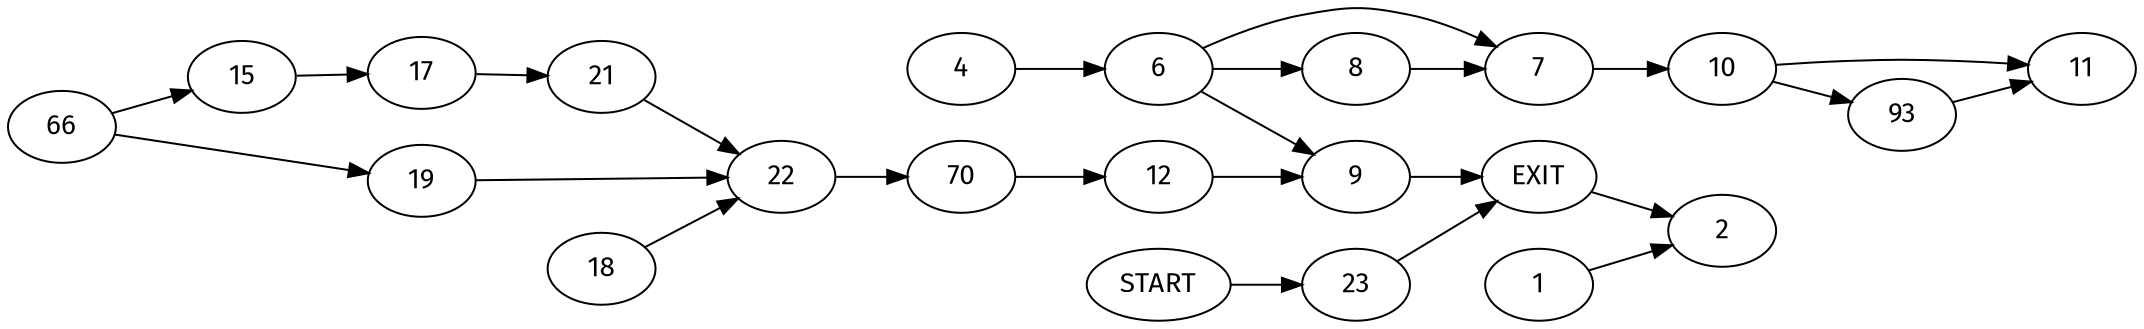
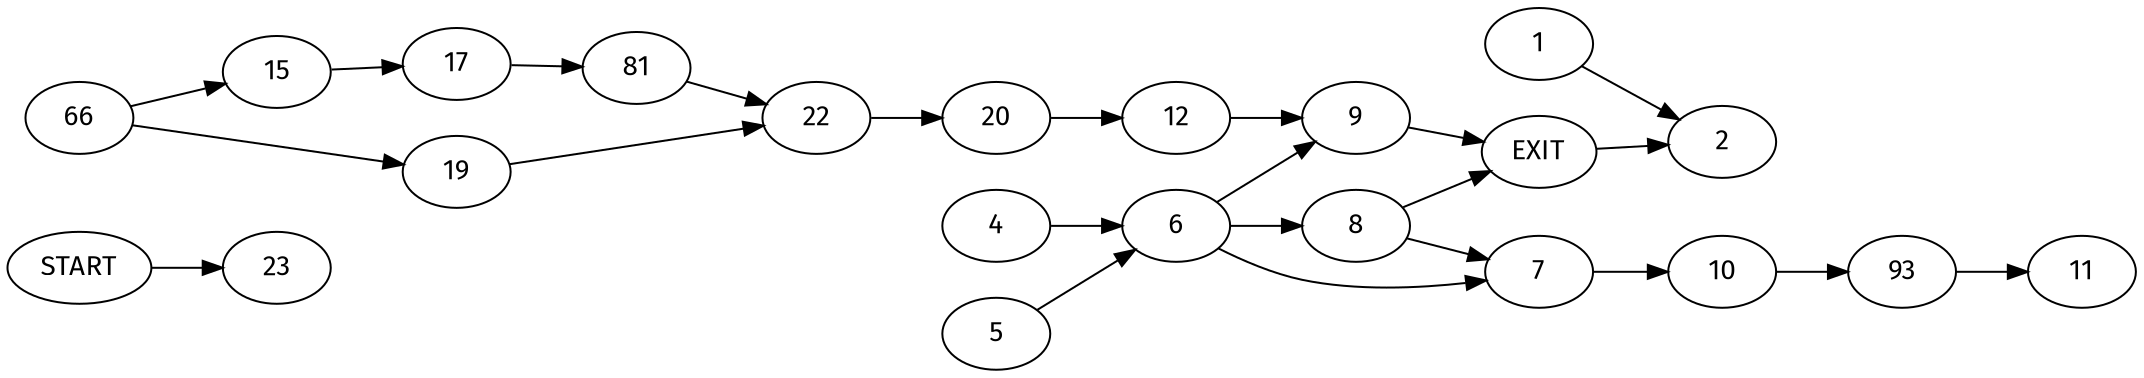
edge "10" -> "11": removed
node "21": label "21" -> "81"
node "70": label "70" -> "20"
edge "23" -> "EXIT": now "8" -> "EXIT"
node "18": removed
node "5": added
